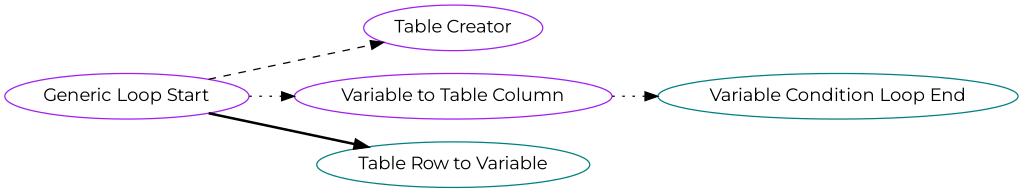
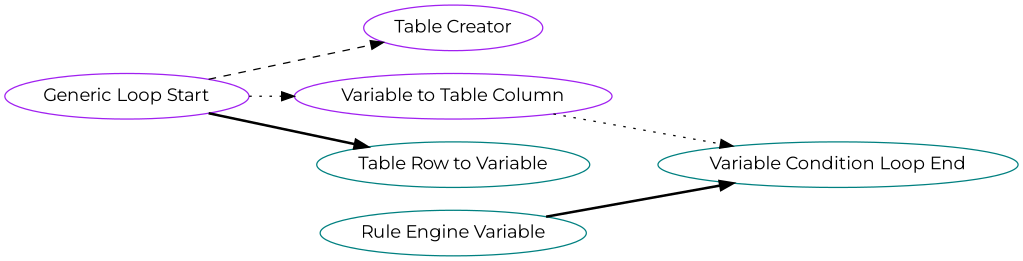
node "Rule Engine Variable": added
